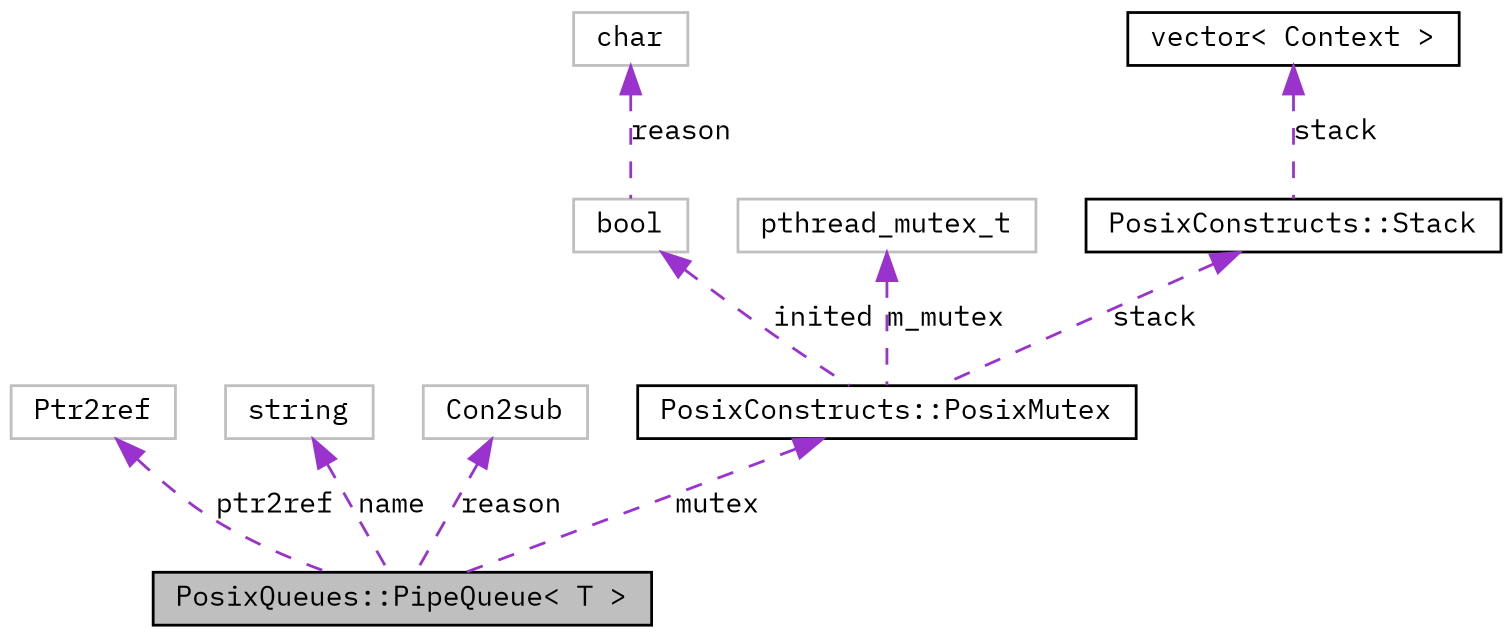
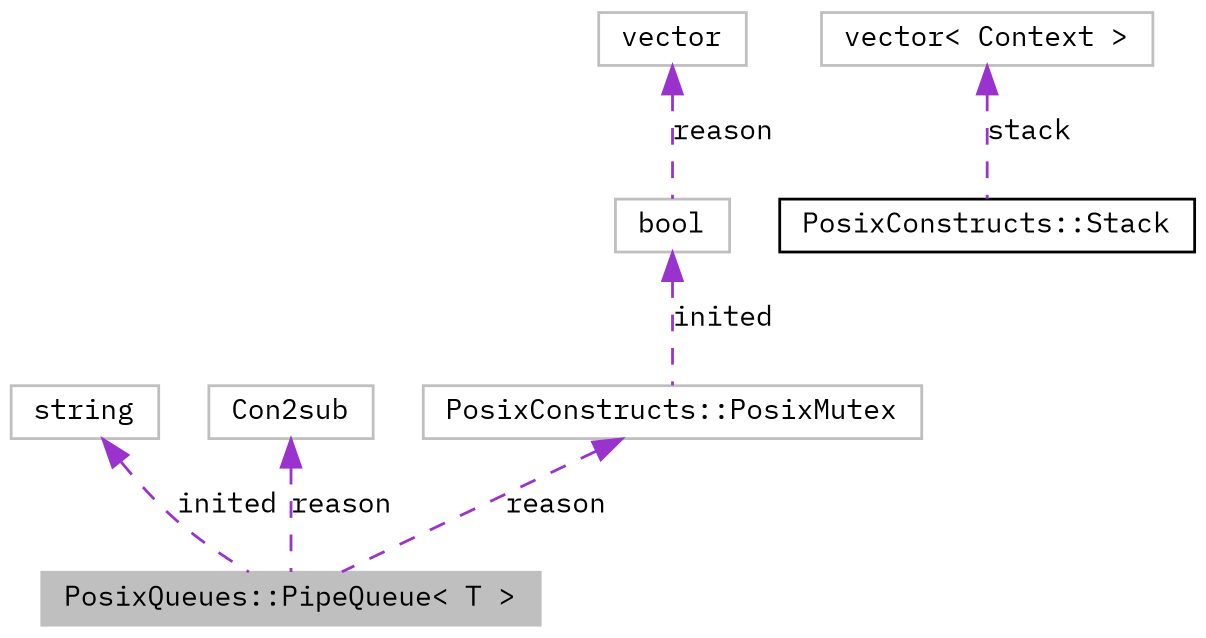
node "char": label "char" -> "vector"
node "vector< Context >": color black -> grey75
node "pthread_mutex_t": removed
edge "PosixConstructs::PosixMutex" -> "PosixConstructs::Stack": removed, label "stack"
node "Ptr2ref": removed
node "PosixConstructs::PosixMutex": color black -> grey75
edge "PosixQueues::PipeQueue< T >" -> "string": label "name" -> "inited"
edge "PosixQueues::PipeQueue< T >" -> "PosixConstructs::PosixMutex": label "mutex" -> "reason"
node "PosixQueues::PipeQueue< T >": color black -> grey75
